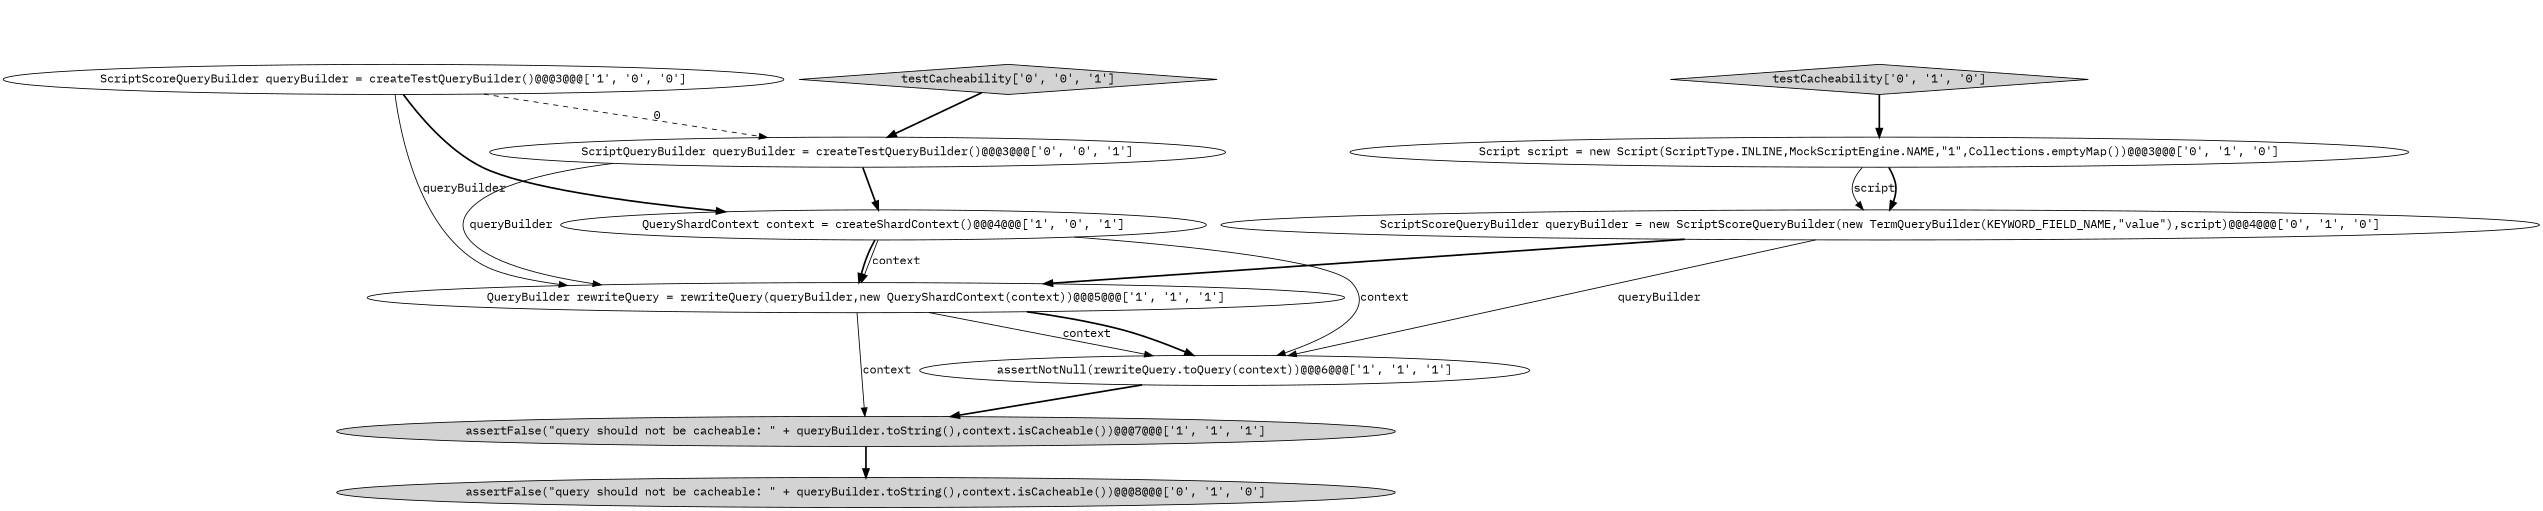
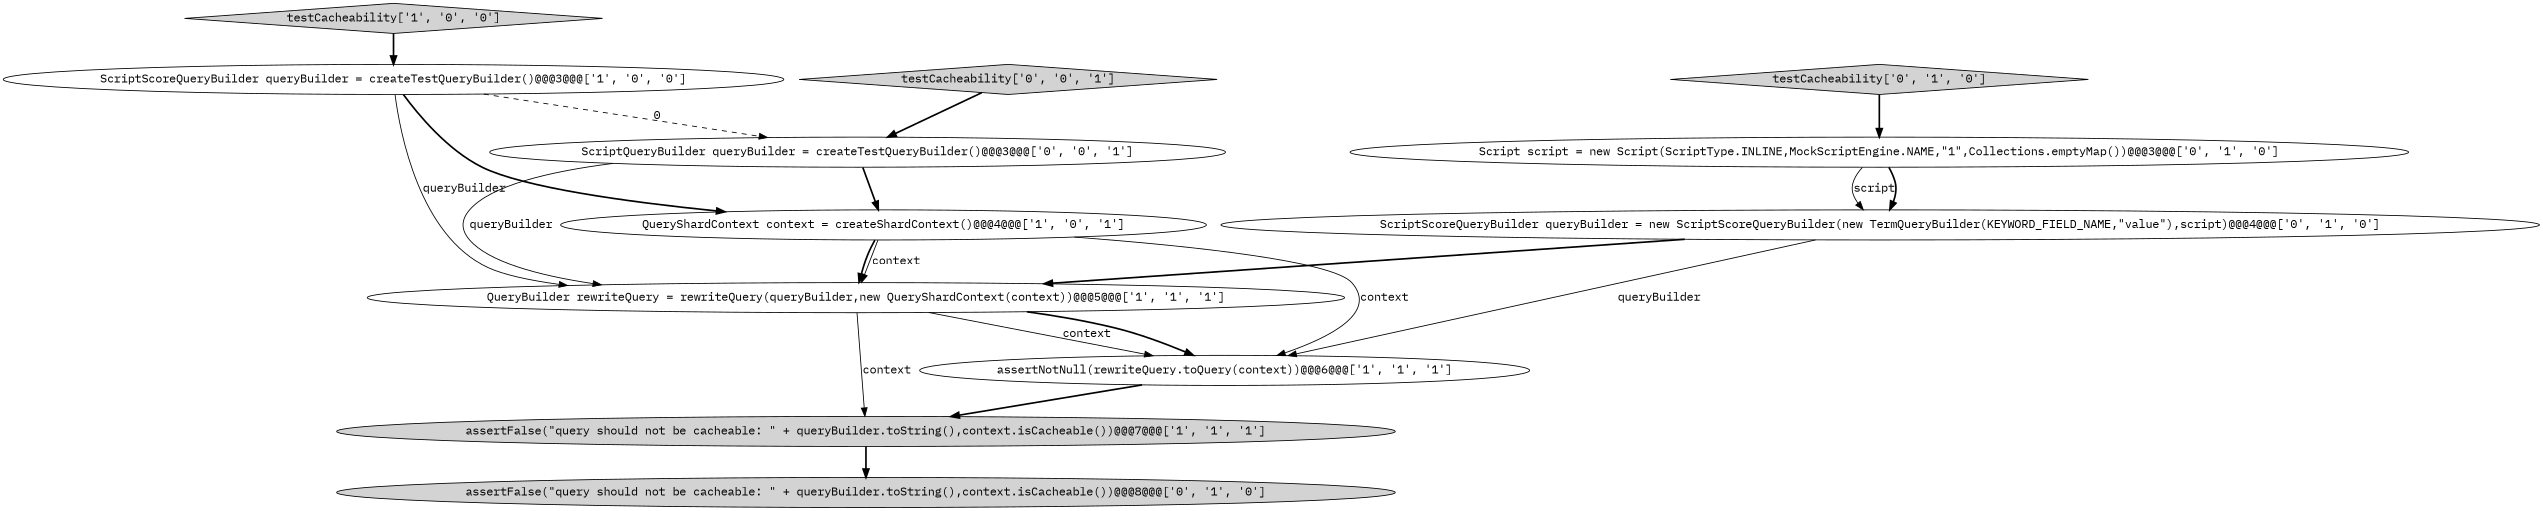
node "testCacheability['1', '0', '0']": added
